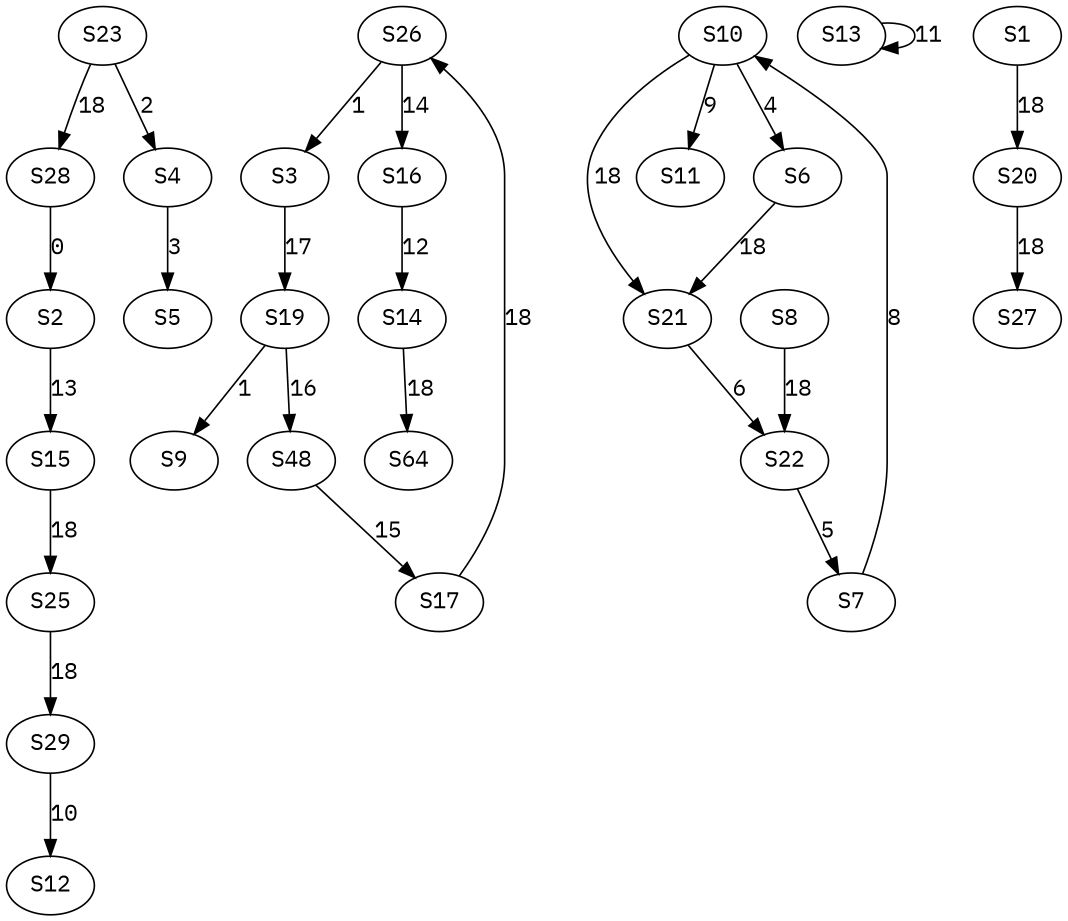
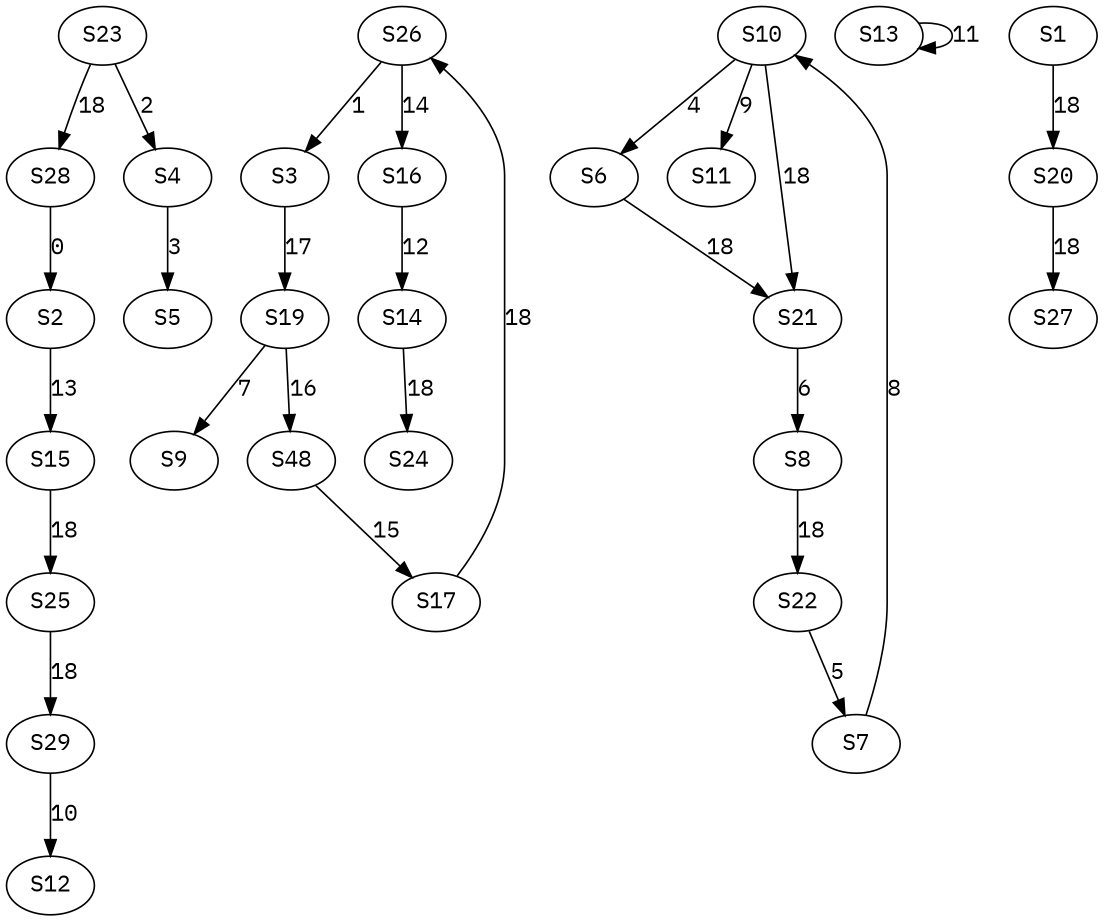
edge "S21" -> "S22": now "S21" -> "S8"
edge "S19" -> "S9": label "1" -> "7"
node "S64": label "S64" -> "S24"
